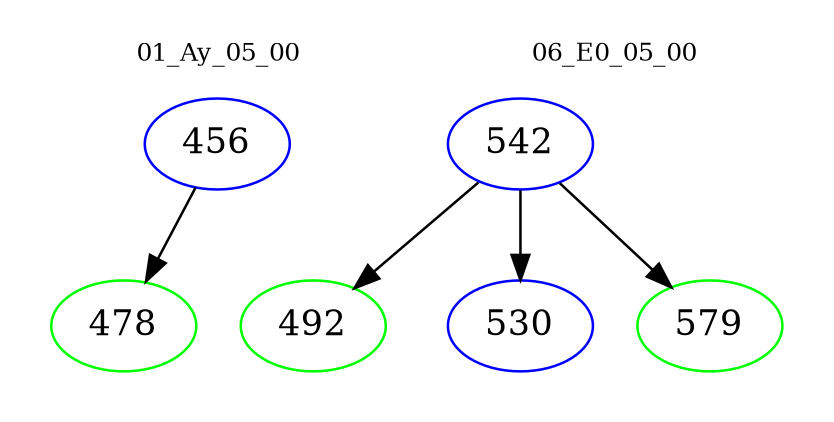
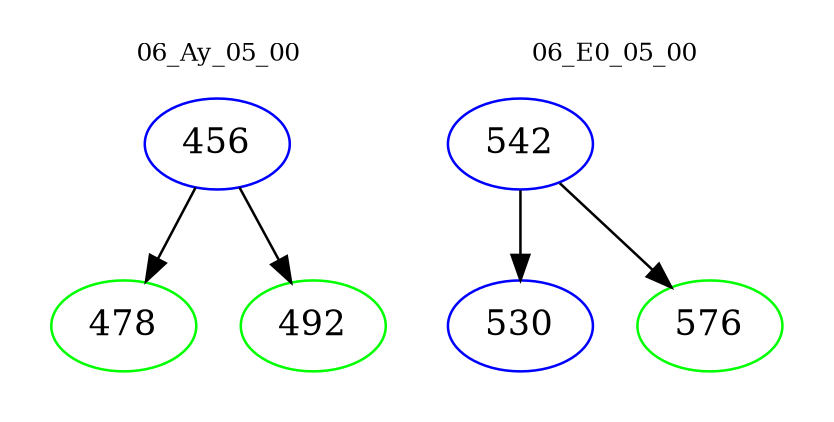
cluster "01_Ay_05_00": label "01_Ay_05_00" -> "06_Ay_05_00"
edge "542" -> "492": now "456" -> "492"
node "579": label "579" -> "576"
